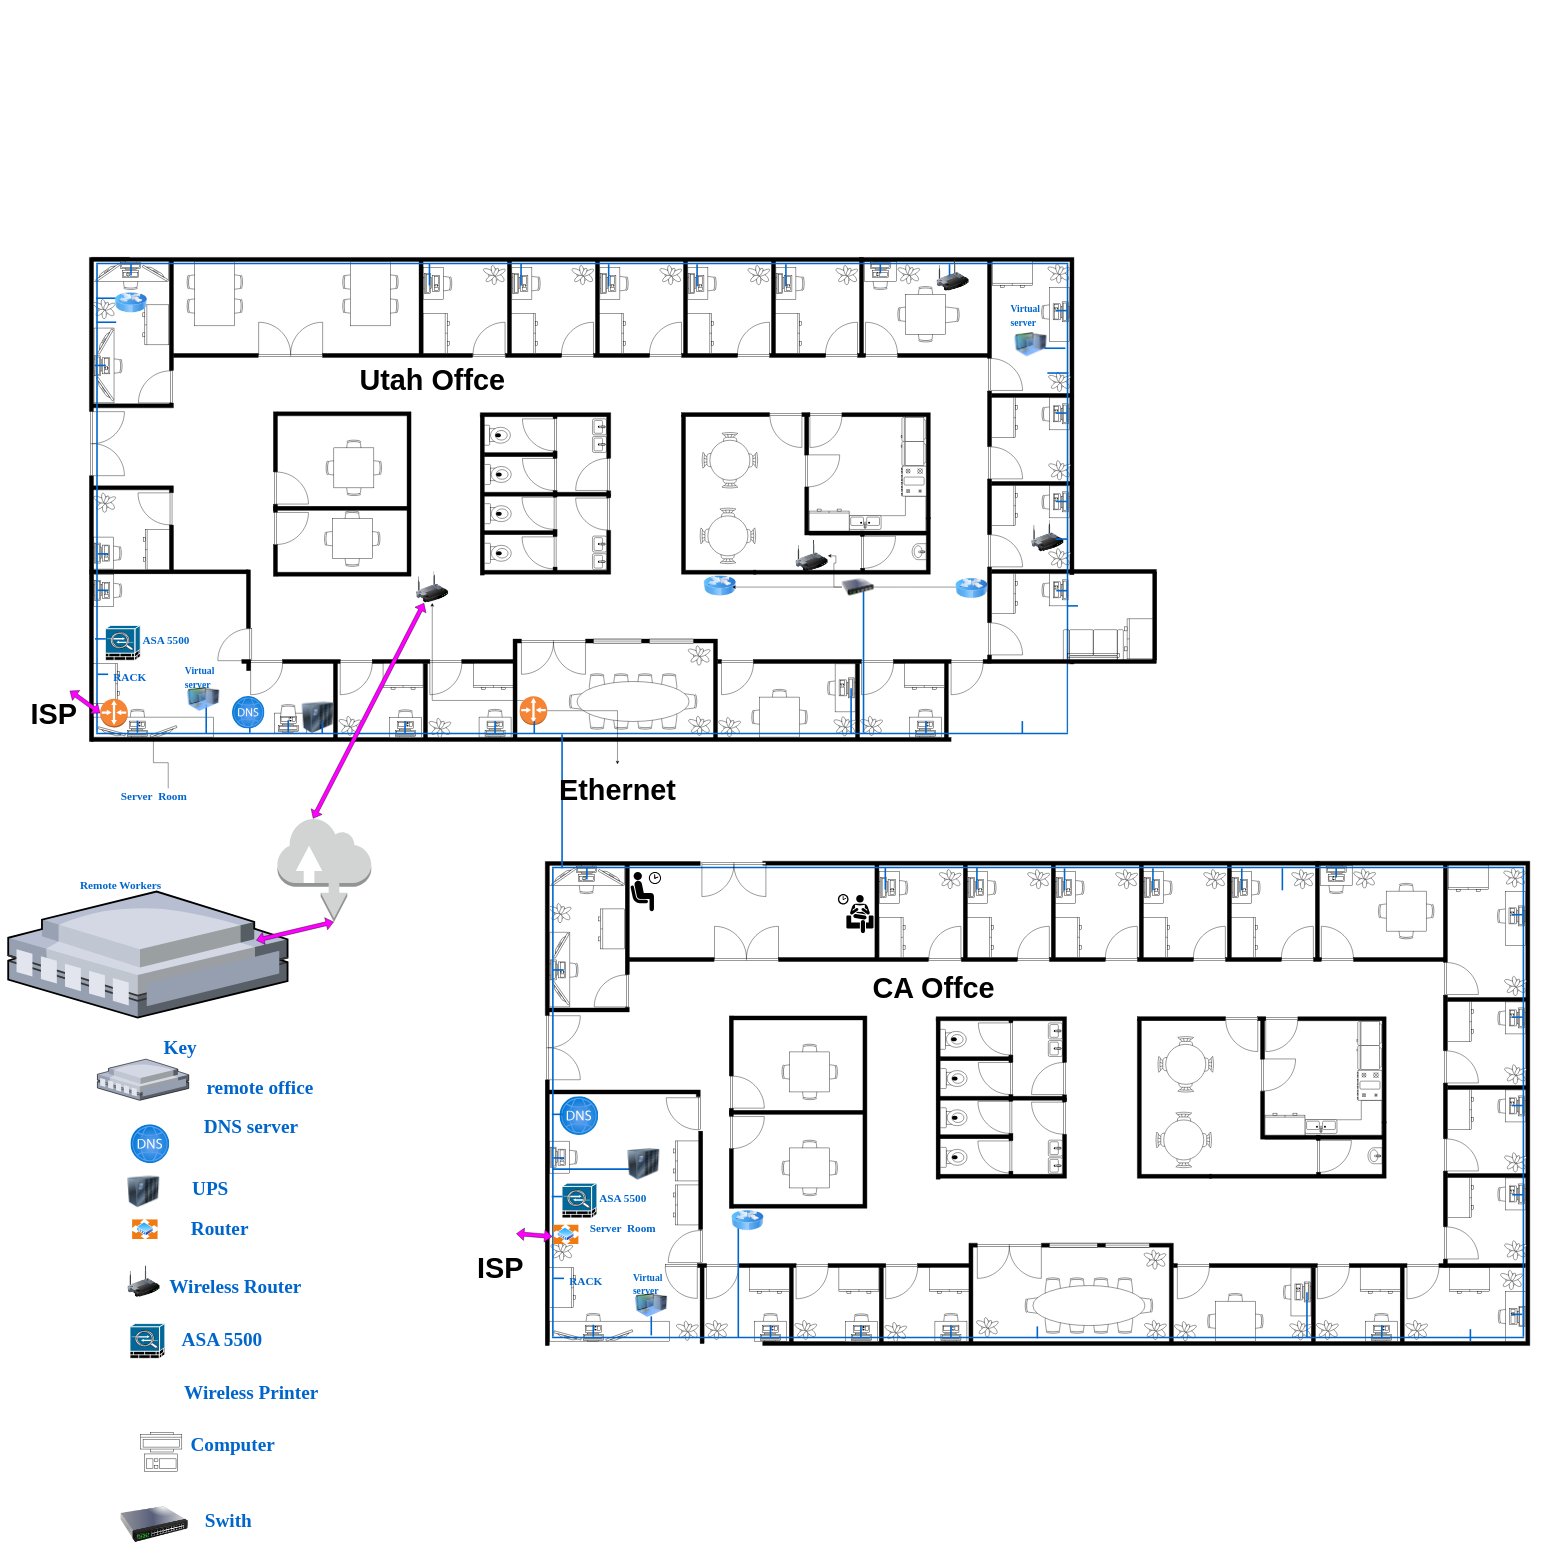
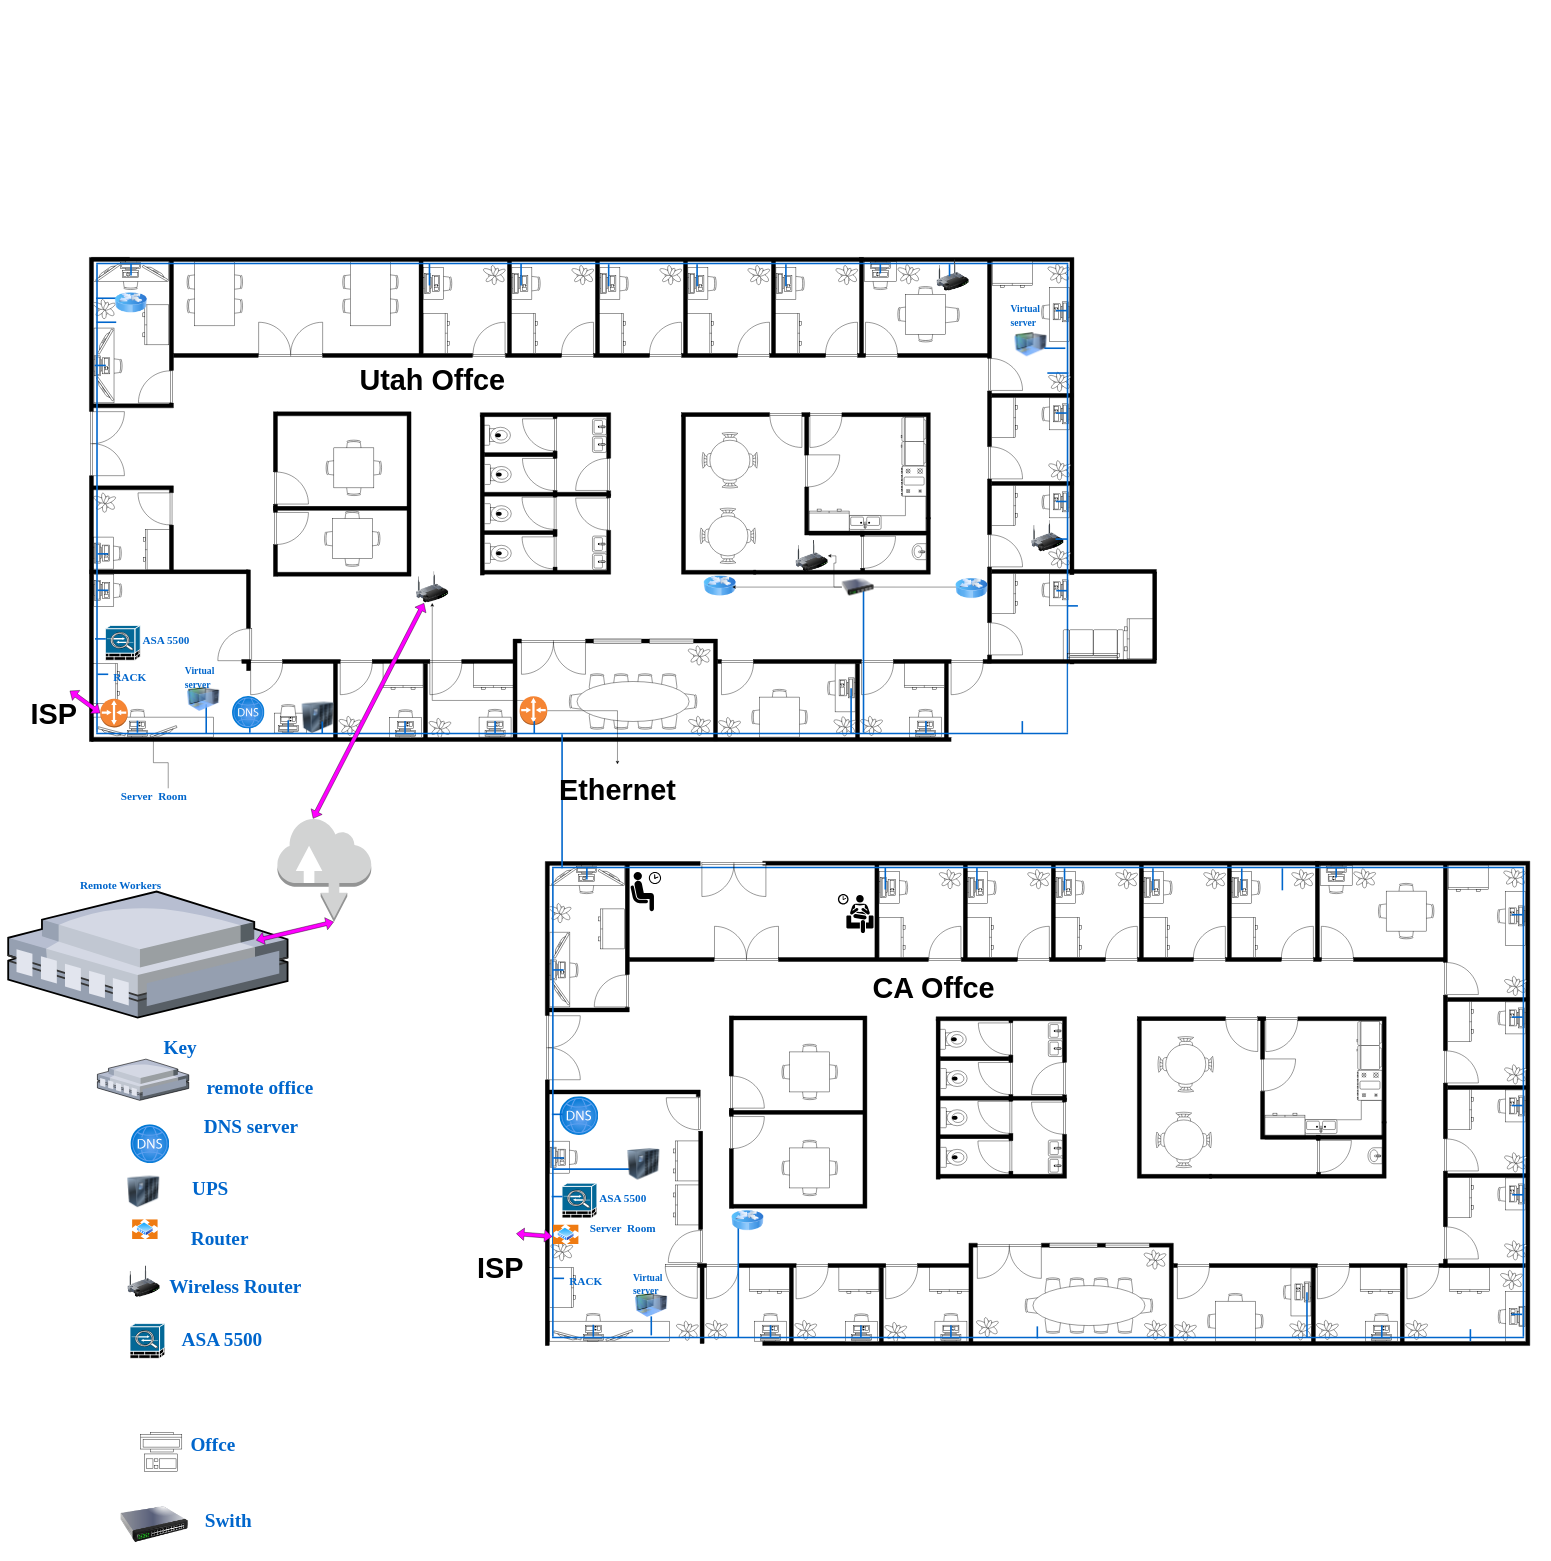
node "Router": moved (232, 1229) -> (232, 1239)
node "Wireless Printer": removed
node "Computer": label "Computer" -> "Offce"
